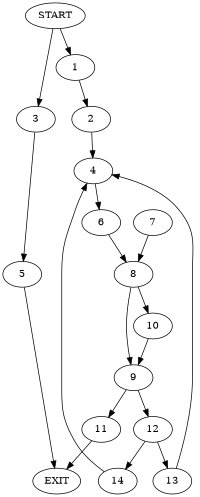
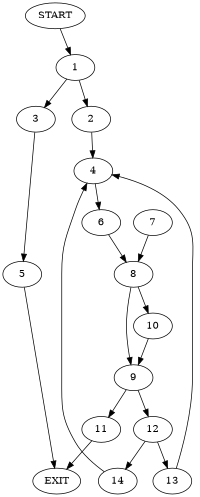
edge "START" -> "3": now "1" -> "3"
